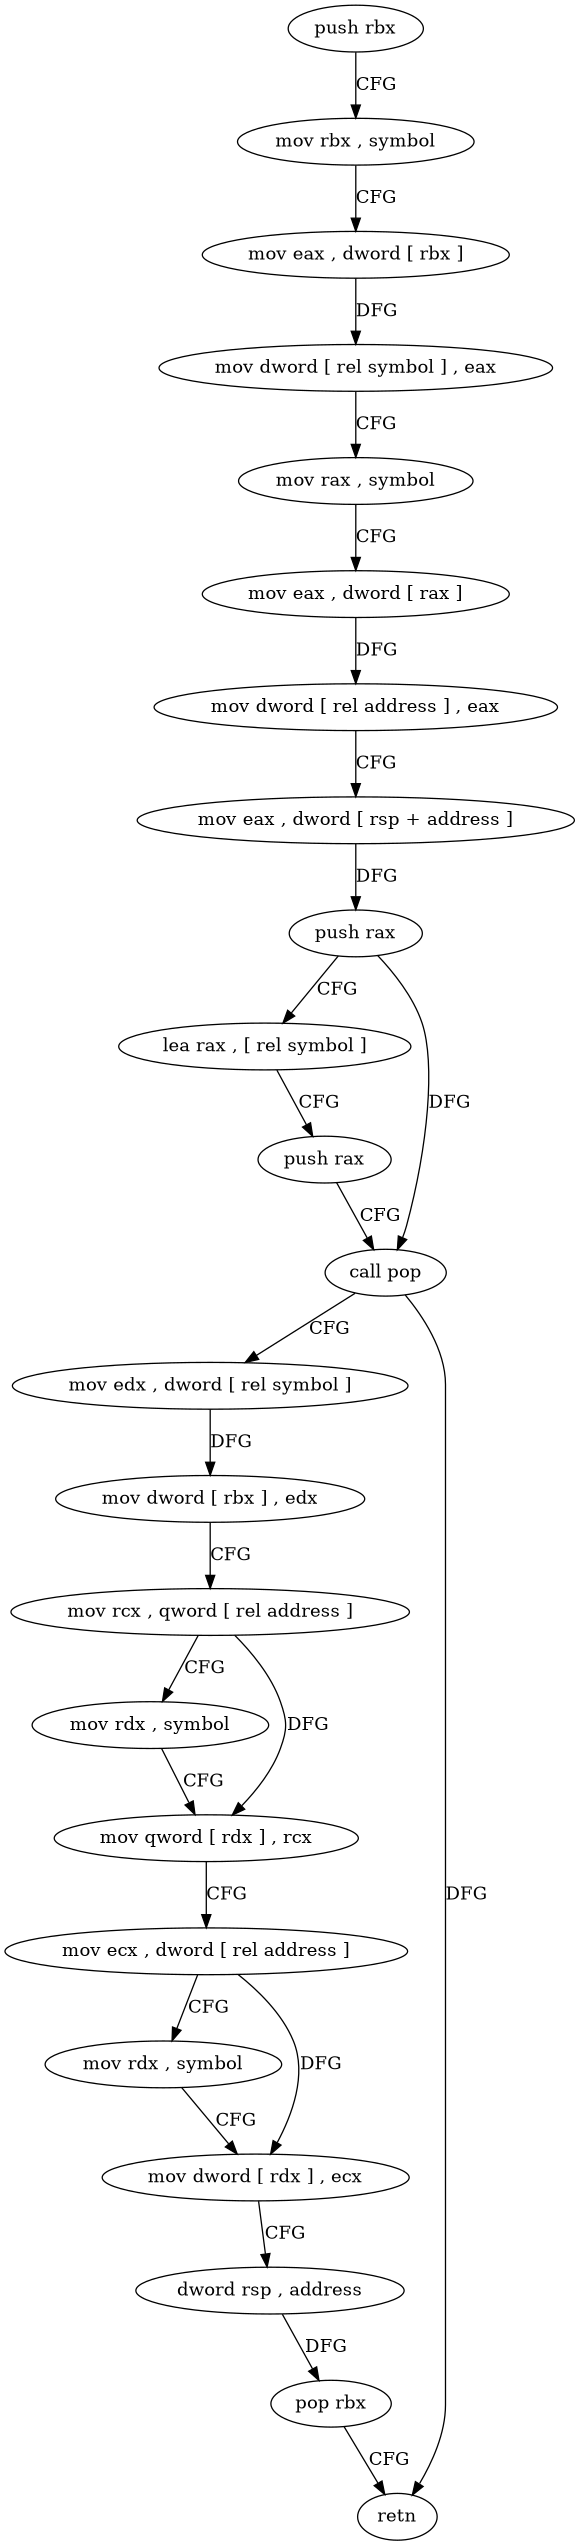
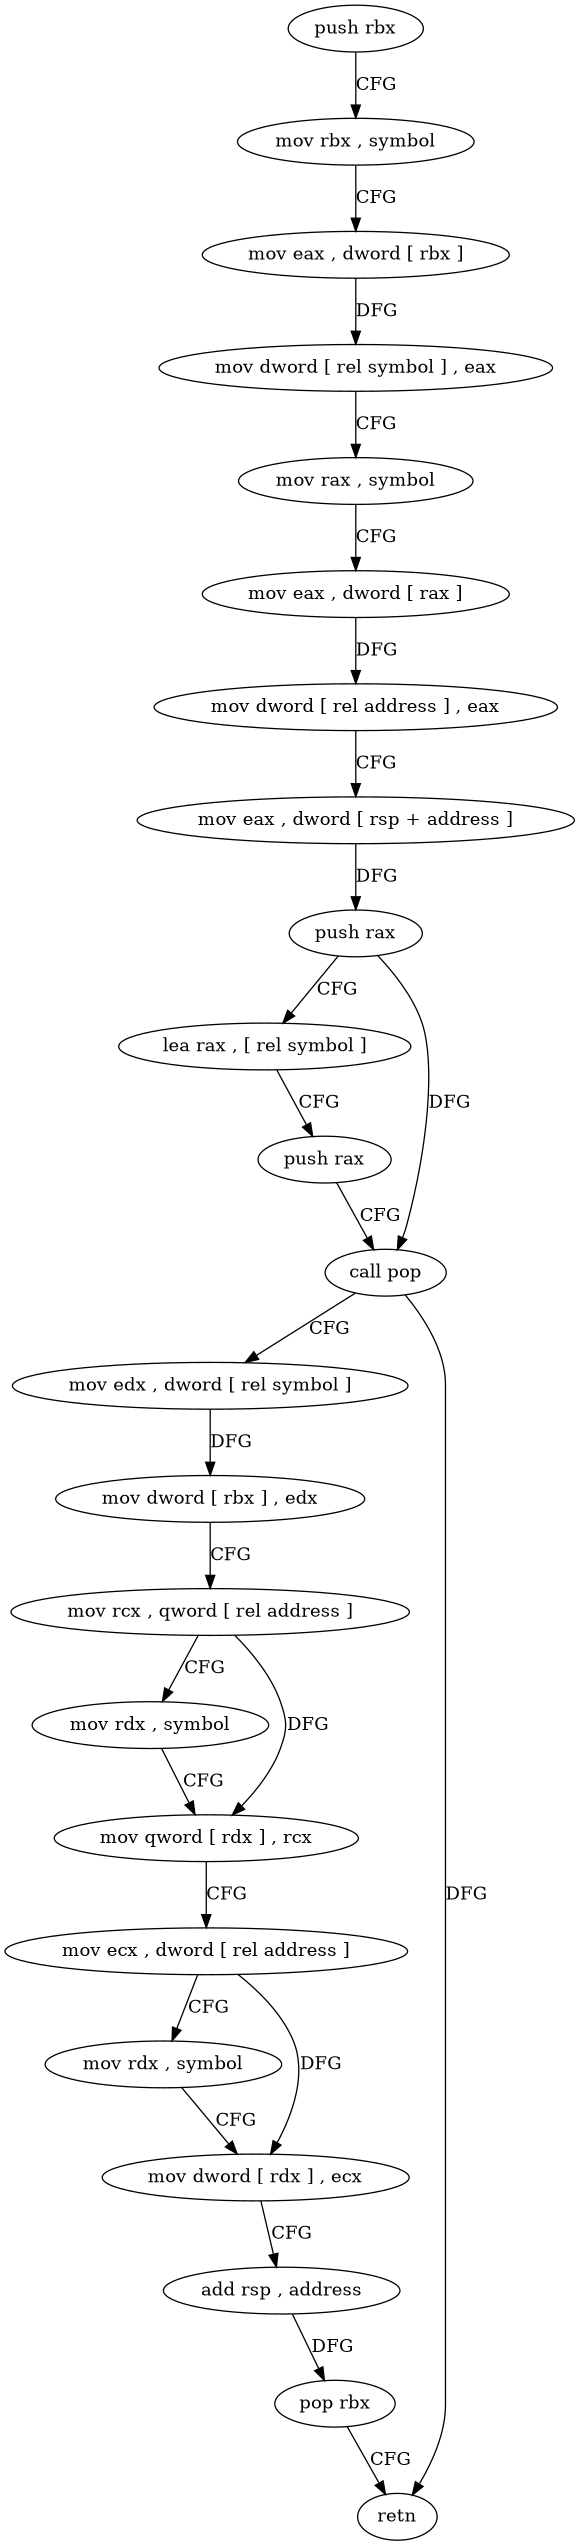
node "dword rsp , address": label "dword rsp , address" -> "add rsp , address"
